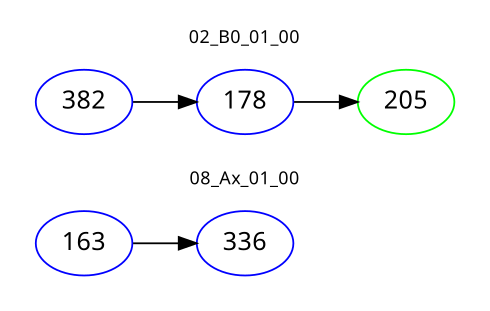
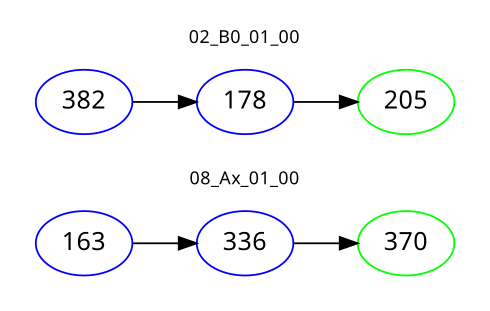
node "370": added
